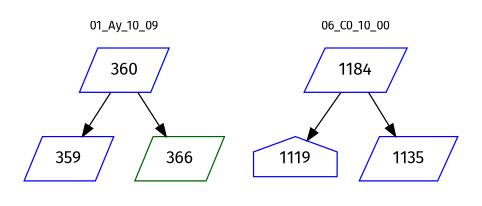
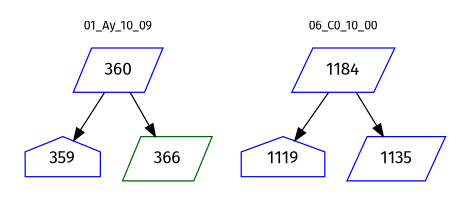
node "359": shape parallelogram -> house
